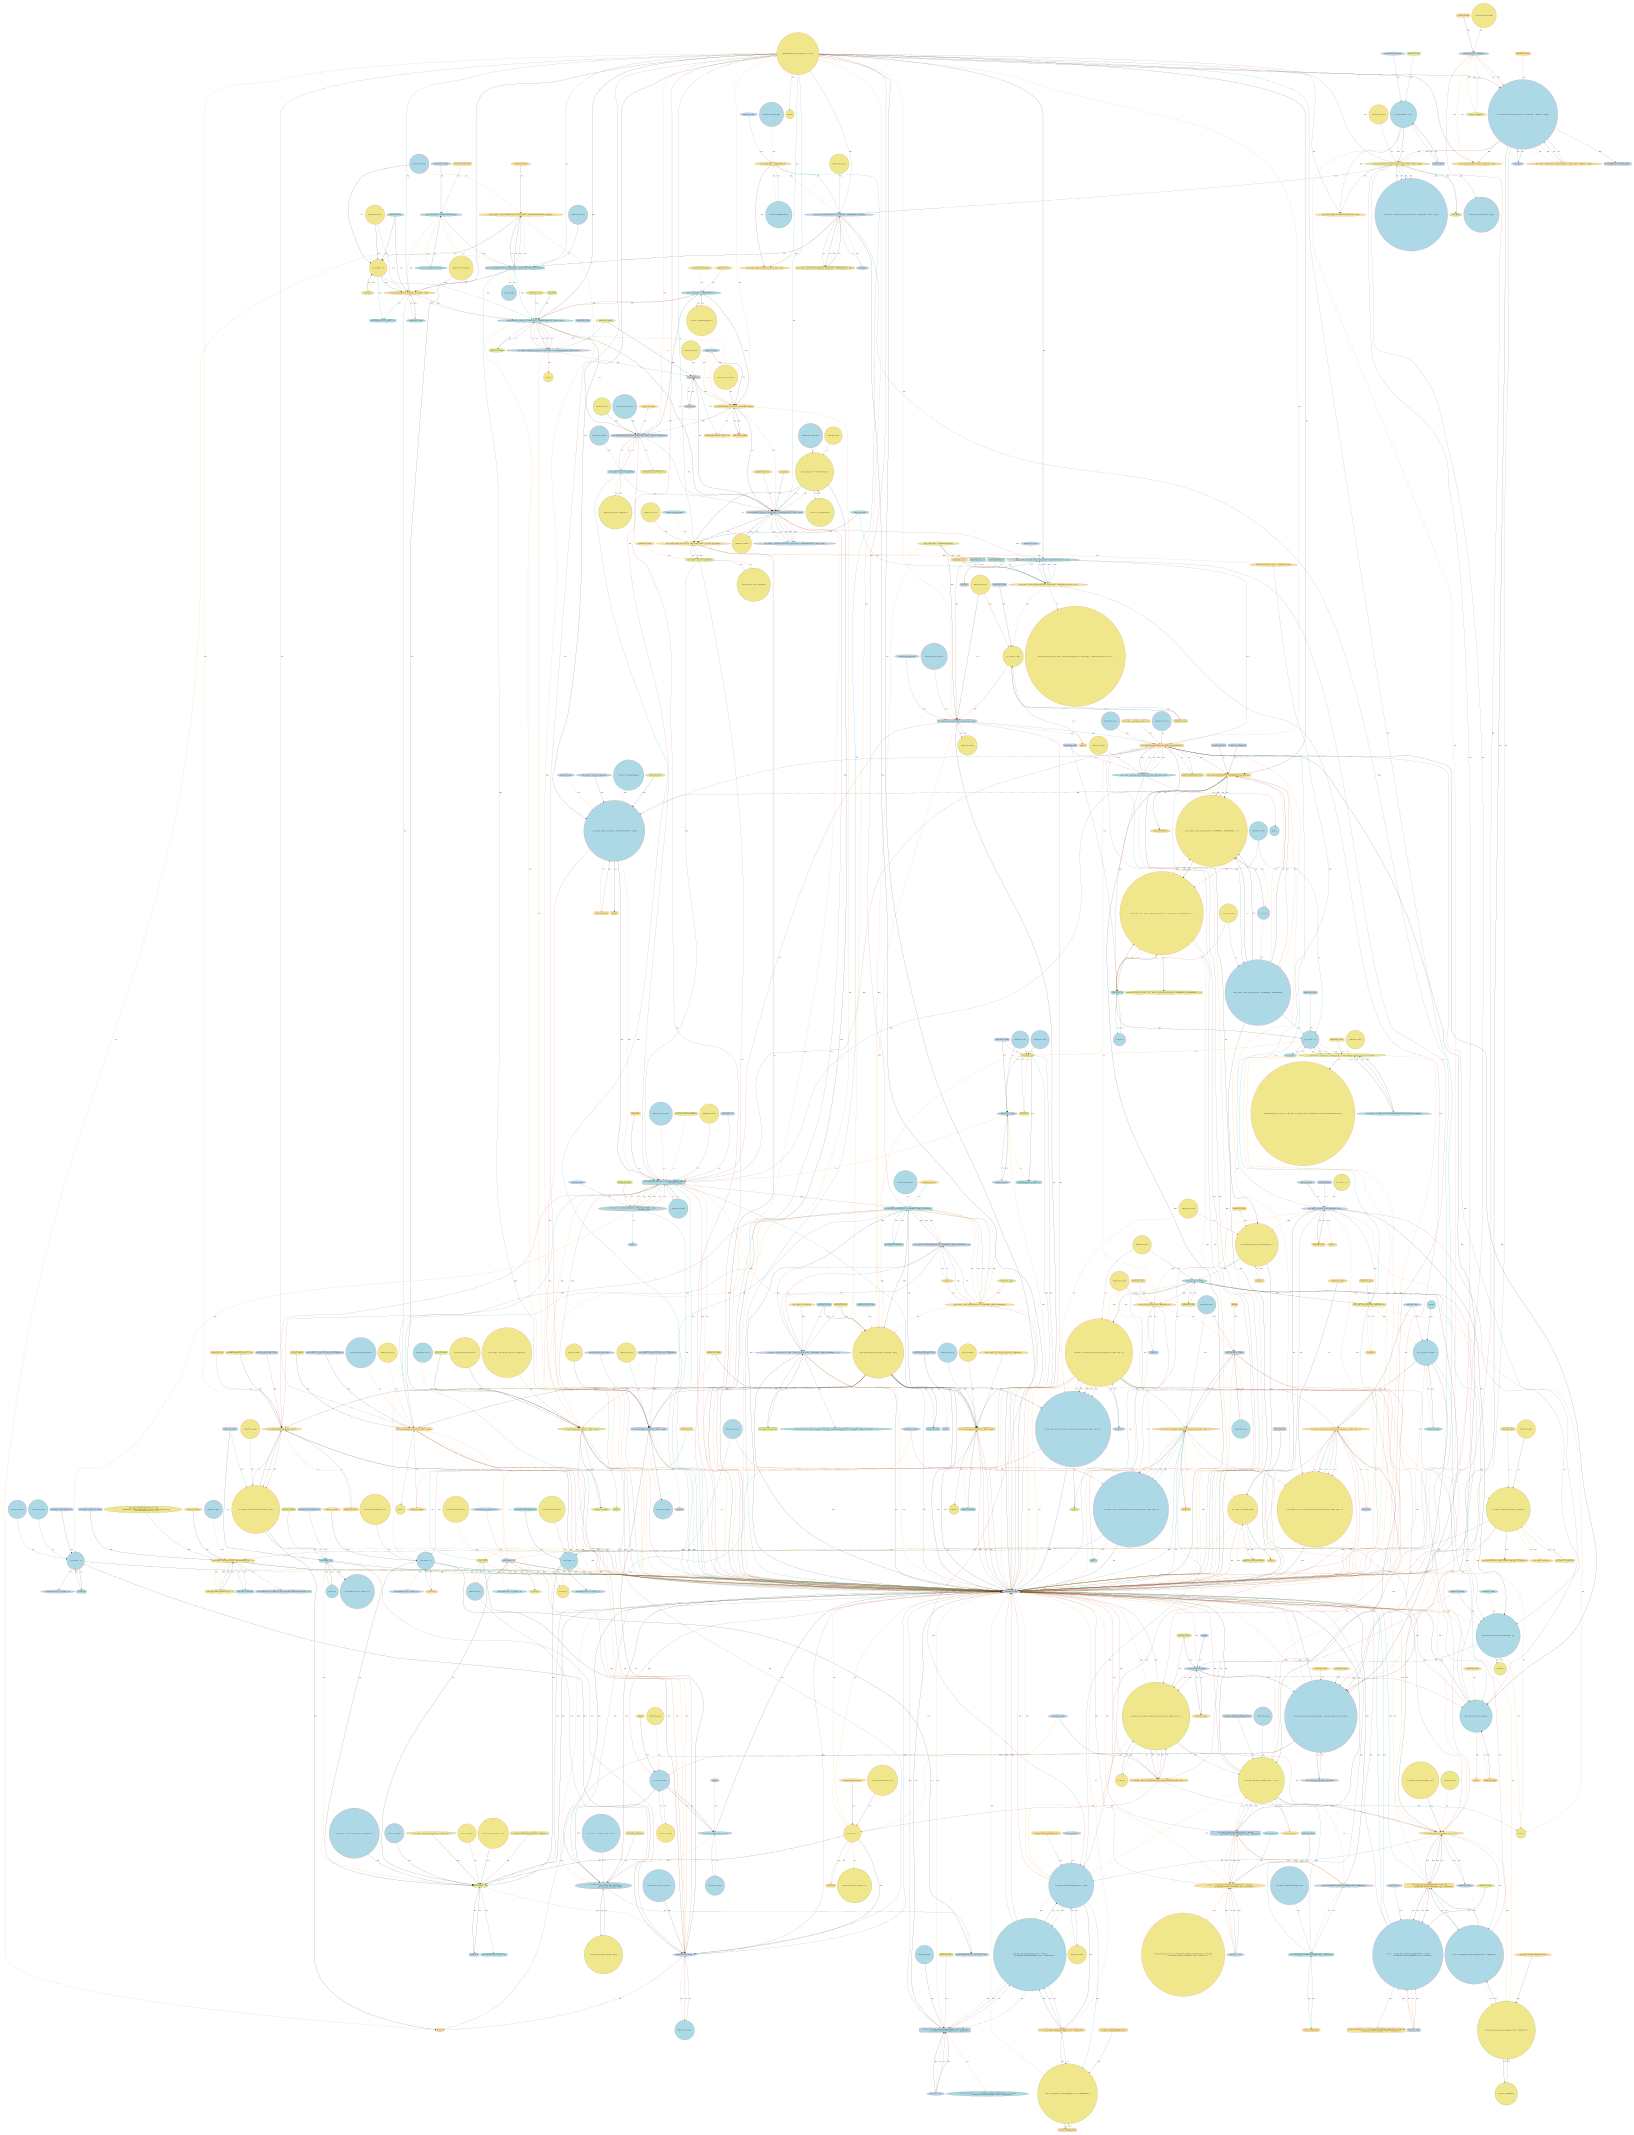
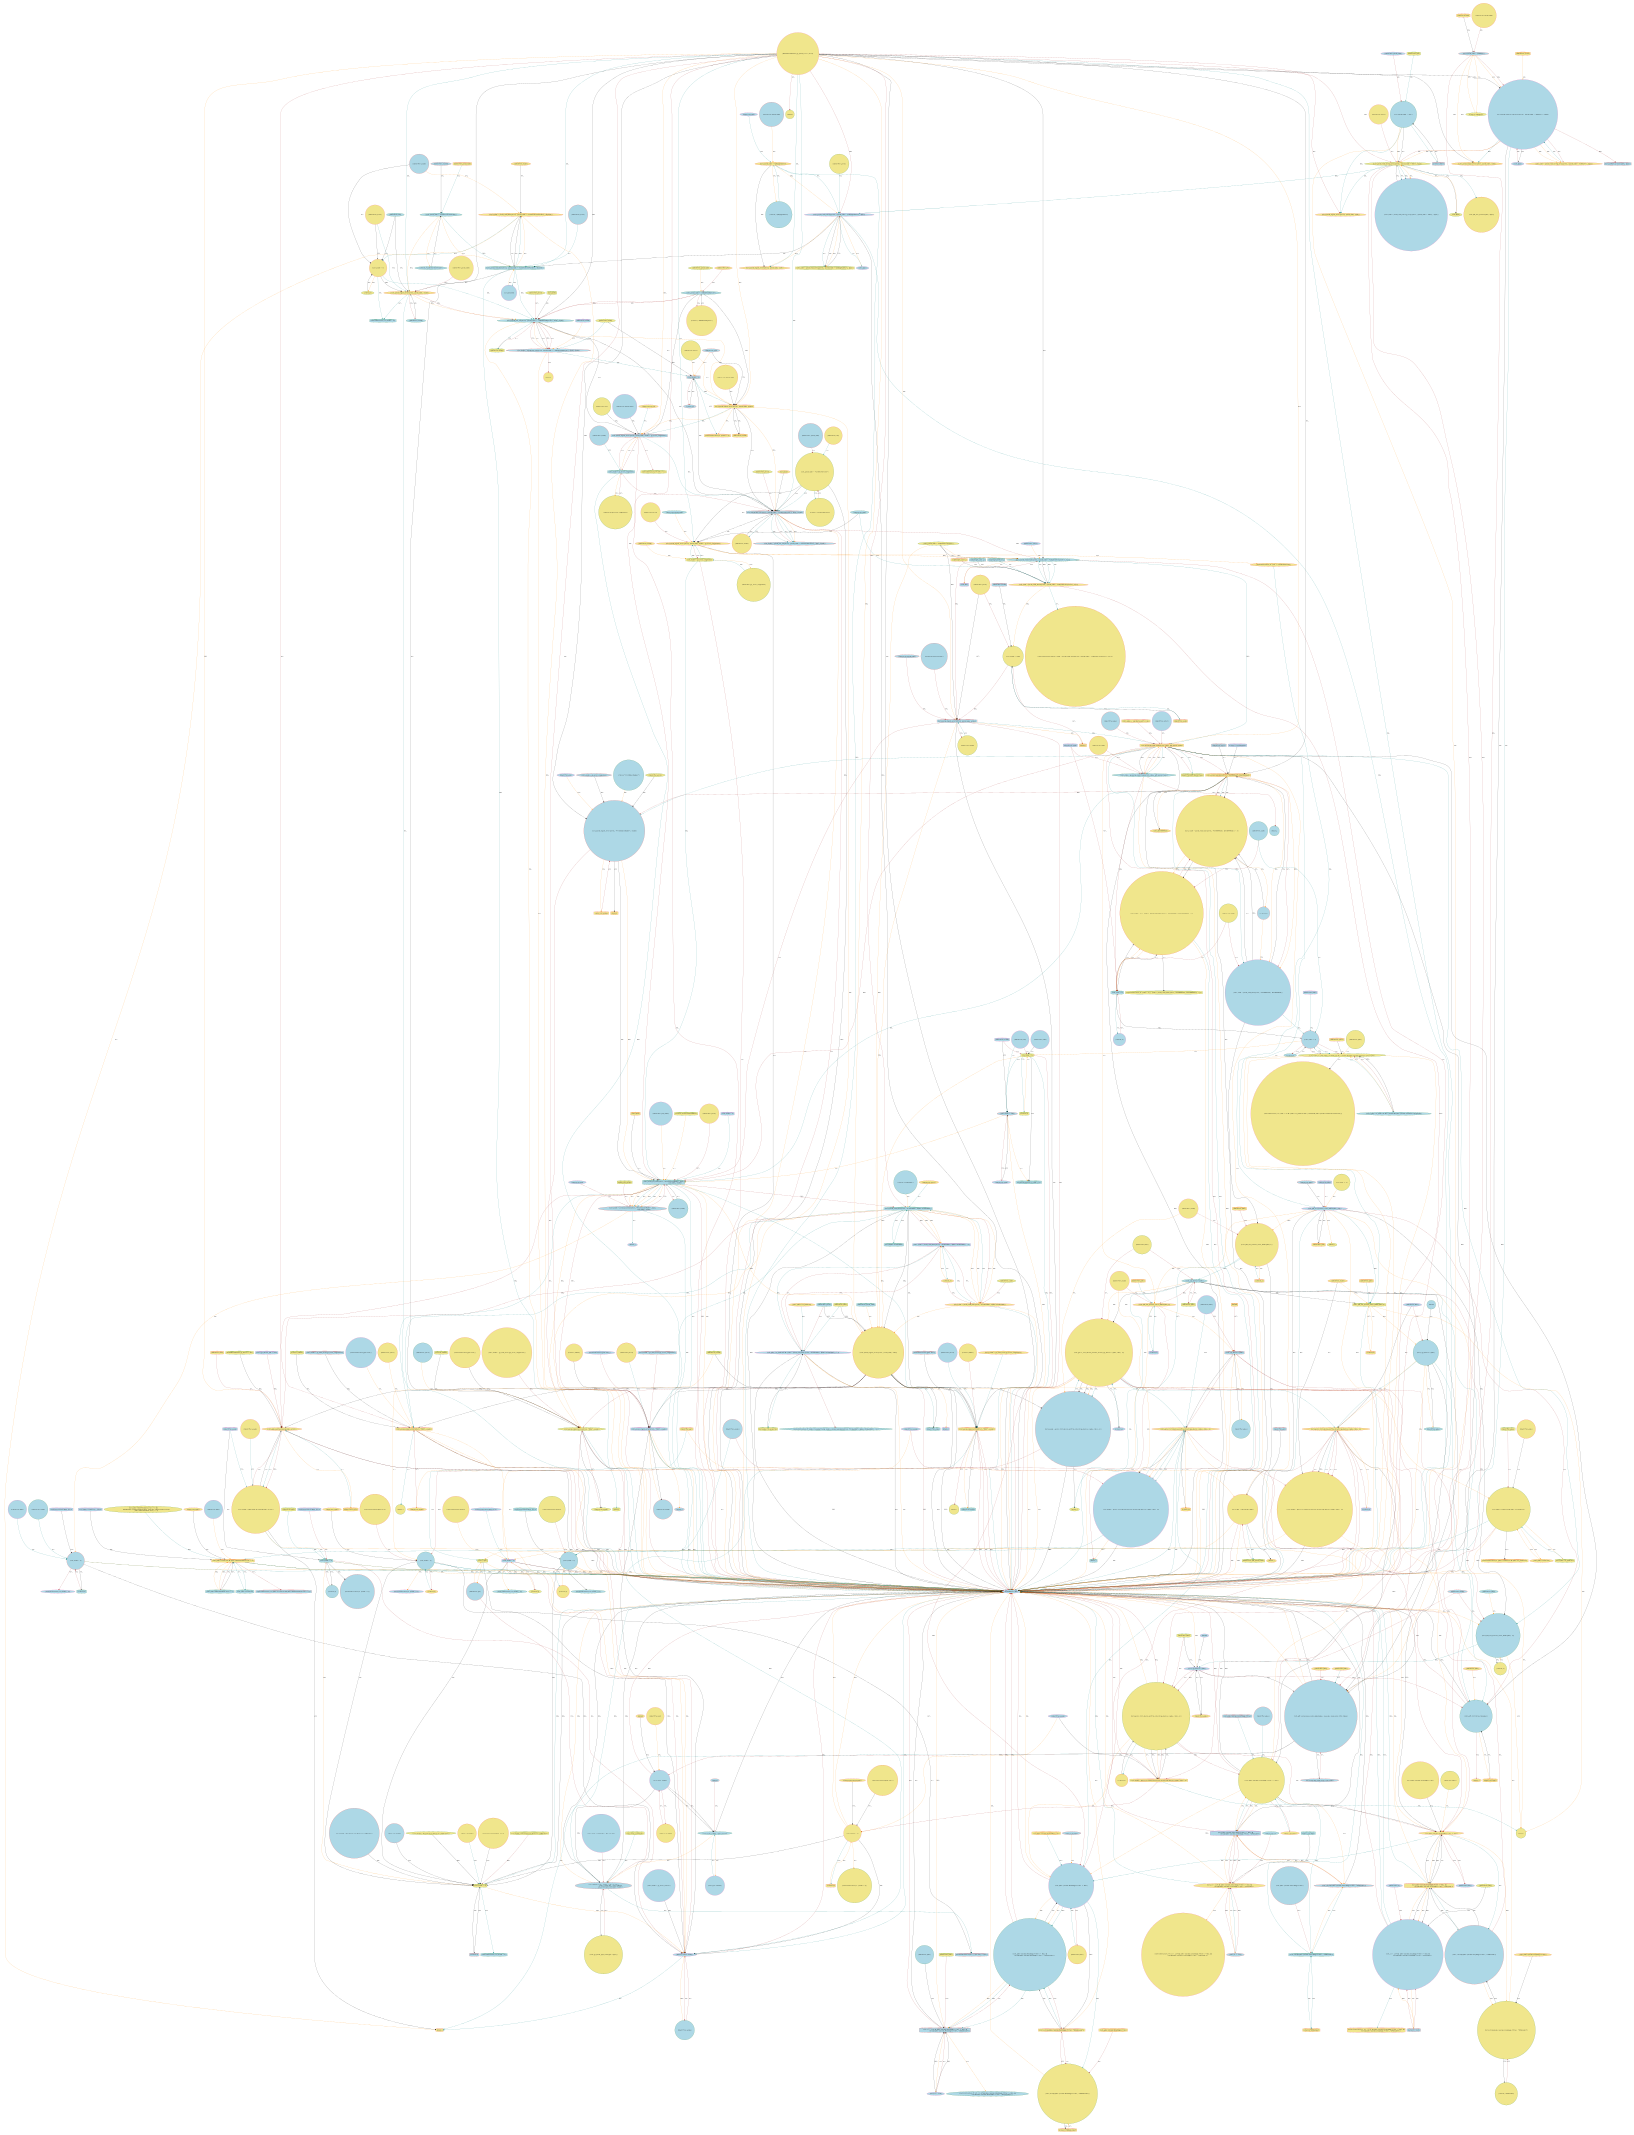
node "(Call,pdf_dsc_process(pdev, &ppa))": fillcolor lightblue -> khaki
node "(Call,pdev->OwnerPassword.size != 0)": fillcolor khaki -> lightblue
